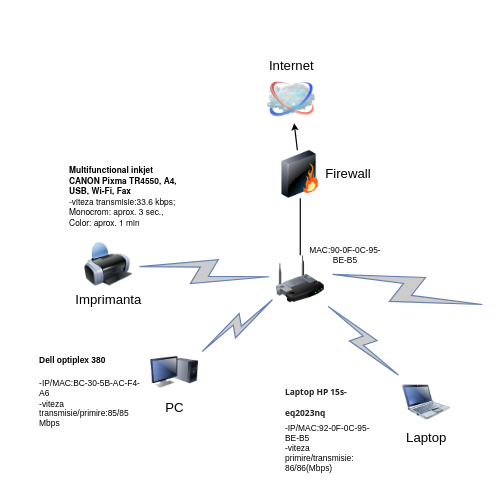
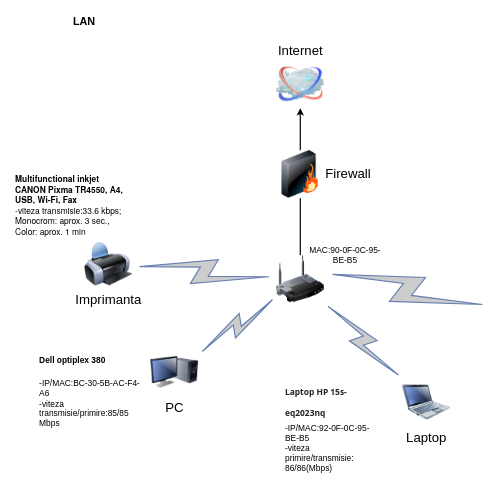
node "LAN": added
node "Internet": moved (291, 99) -> (300, 84)
node "Multifunctional inkjet CANON Pixma TR4550, A4, USB, Wi-Fi, Fax -viteza transmisie:33.6 kbps; Monocrom: aprox. 3 sec., Color: aprox. 1 min": moved (123, 201) -> (69, 210)
